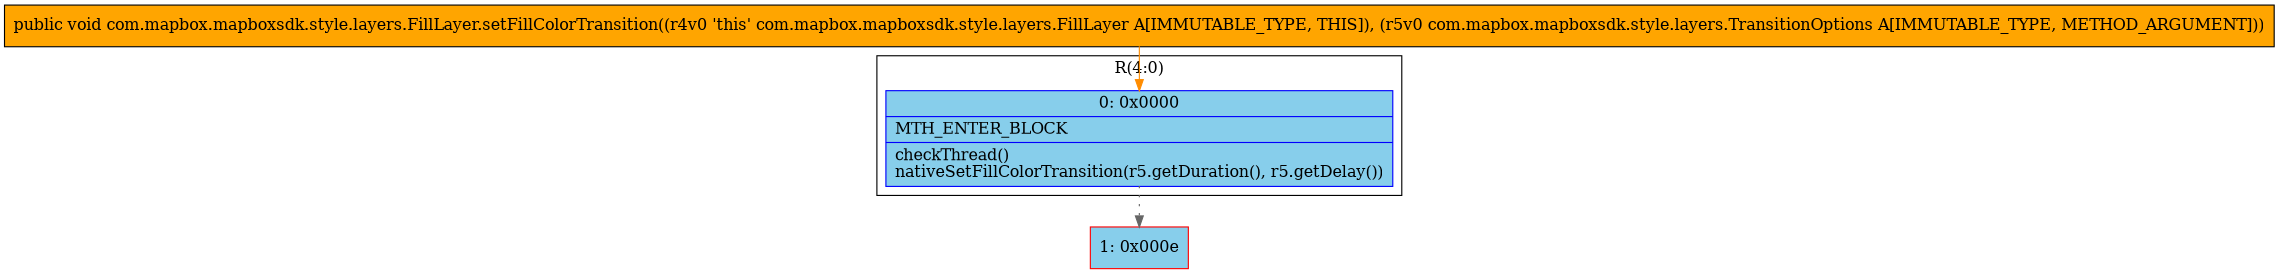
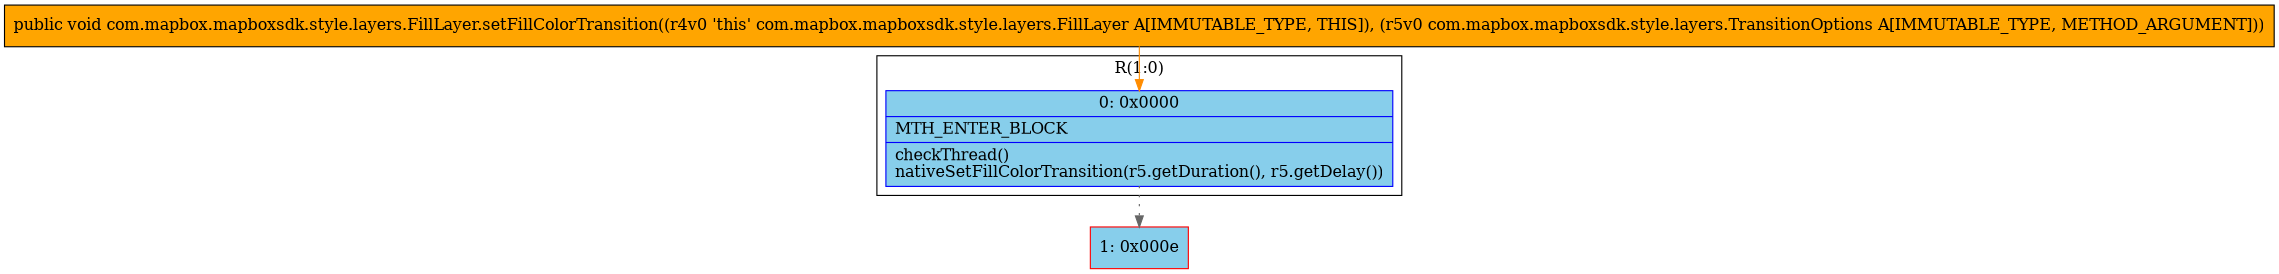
cluster "R(4:0)": label "R(4:0)" -> "R(1:0)"
